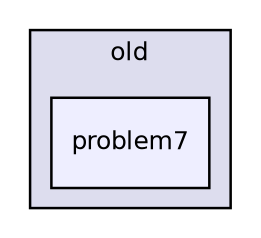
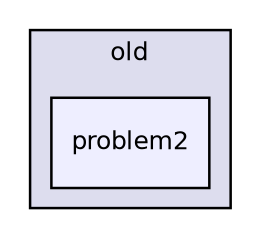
node "problem7": label "problem7" -> "problem2"
